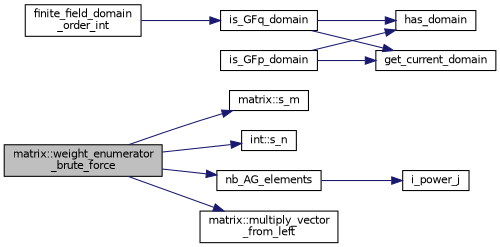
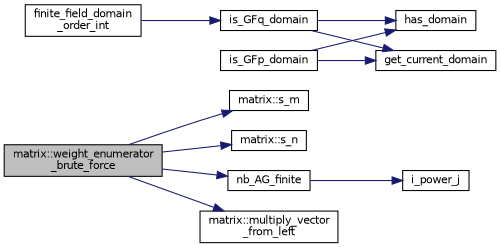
node "int::s_n": label "int::s_n" -> "matrix::s_n"
node "nb_AG_elements": label "nb_AG_elements" -> "nb_AG_finite"
